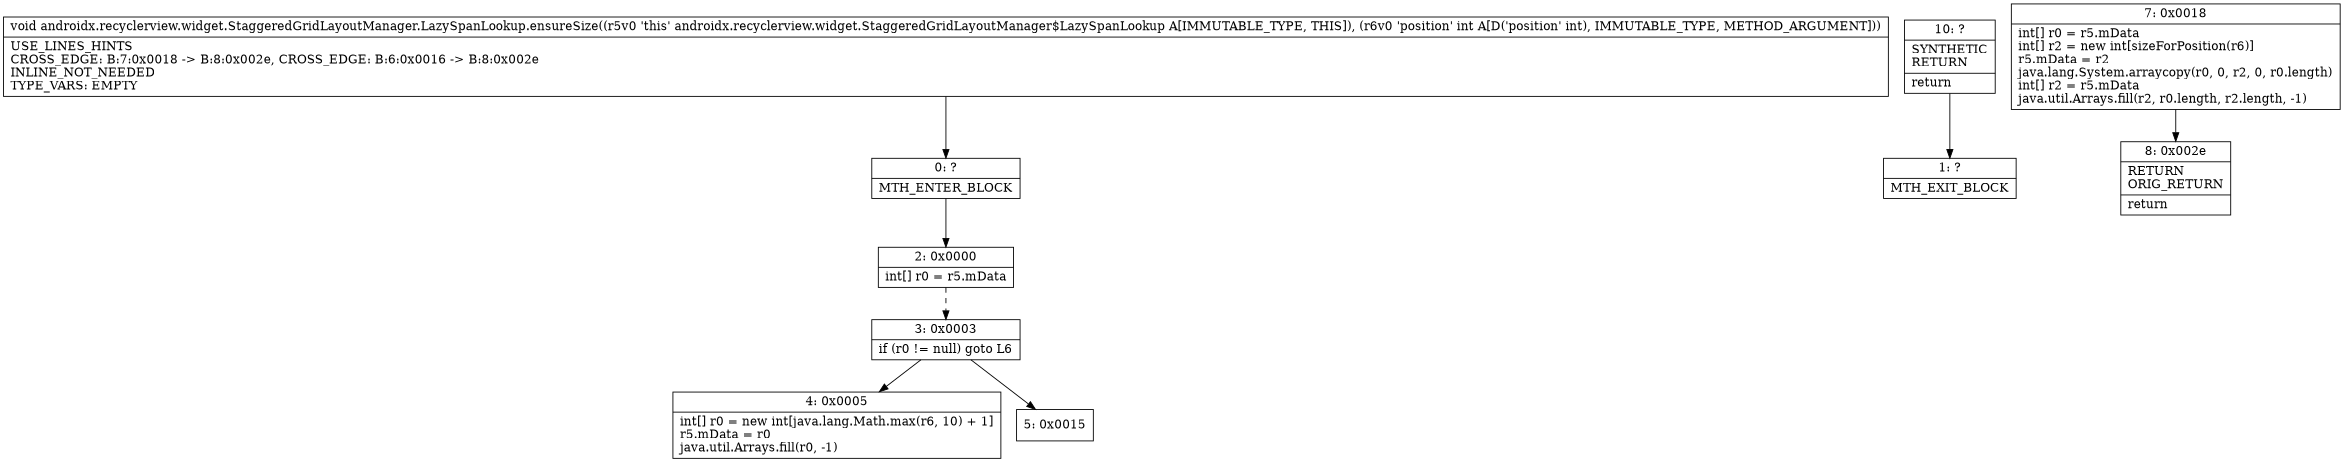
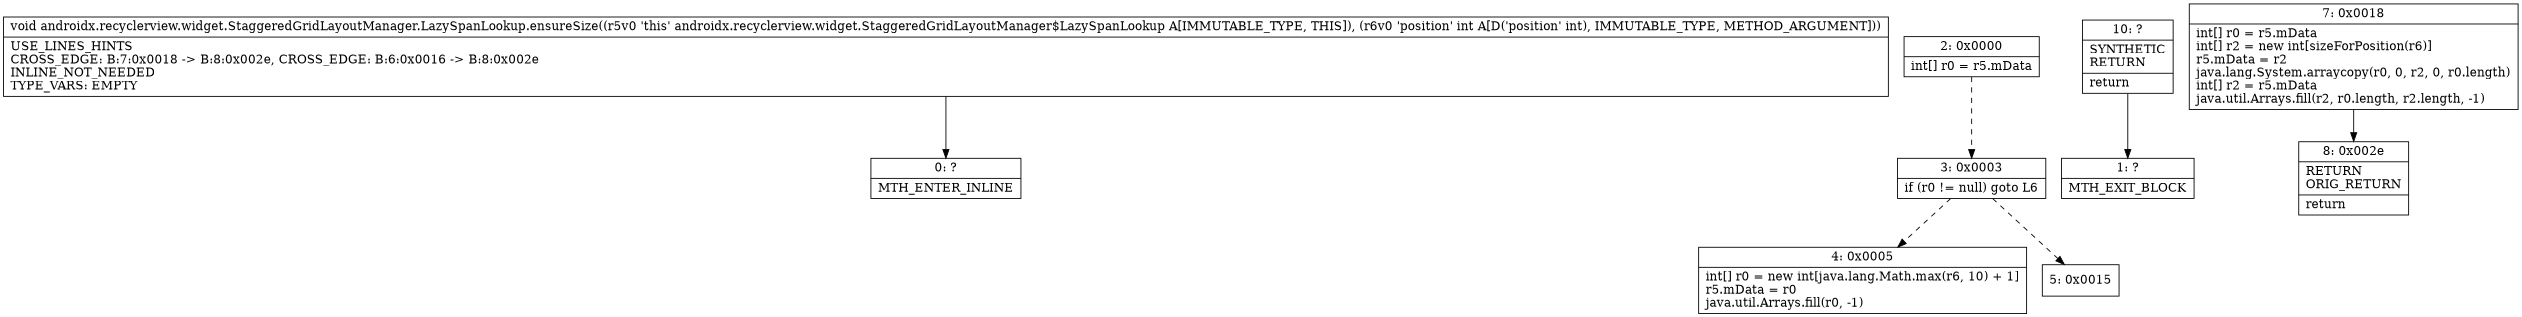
node "0: ?": text "MTH_ENTER_BLOCK" -> "MTH_ENTER_INLINE"
edge "0: ?" -> "2: 0x0000": removed
edge "3: 0x0003" -> "4: 0x0005": style solid -> dashed
edge "3: 0x0003" -> "5: 0x0015": style solid -> dashed
